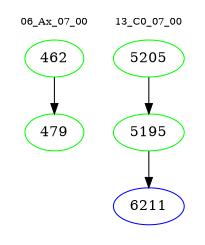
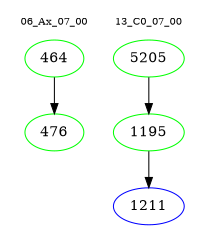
node "462": label "462" -> "464"
node "479": label "479" -> "476"
node "5195": label "5195" -> "1195"
node "6211": label "6211" -> "1211"
